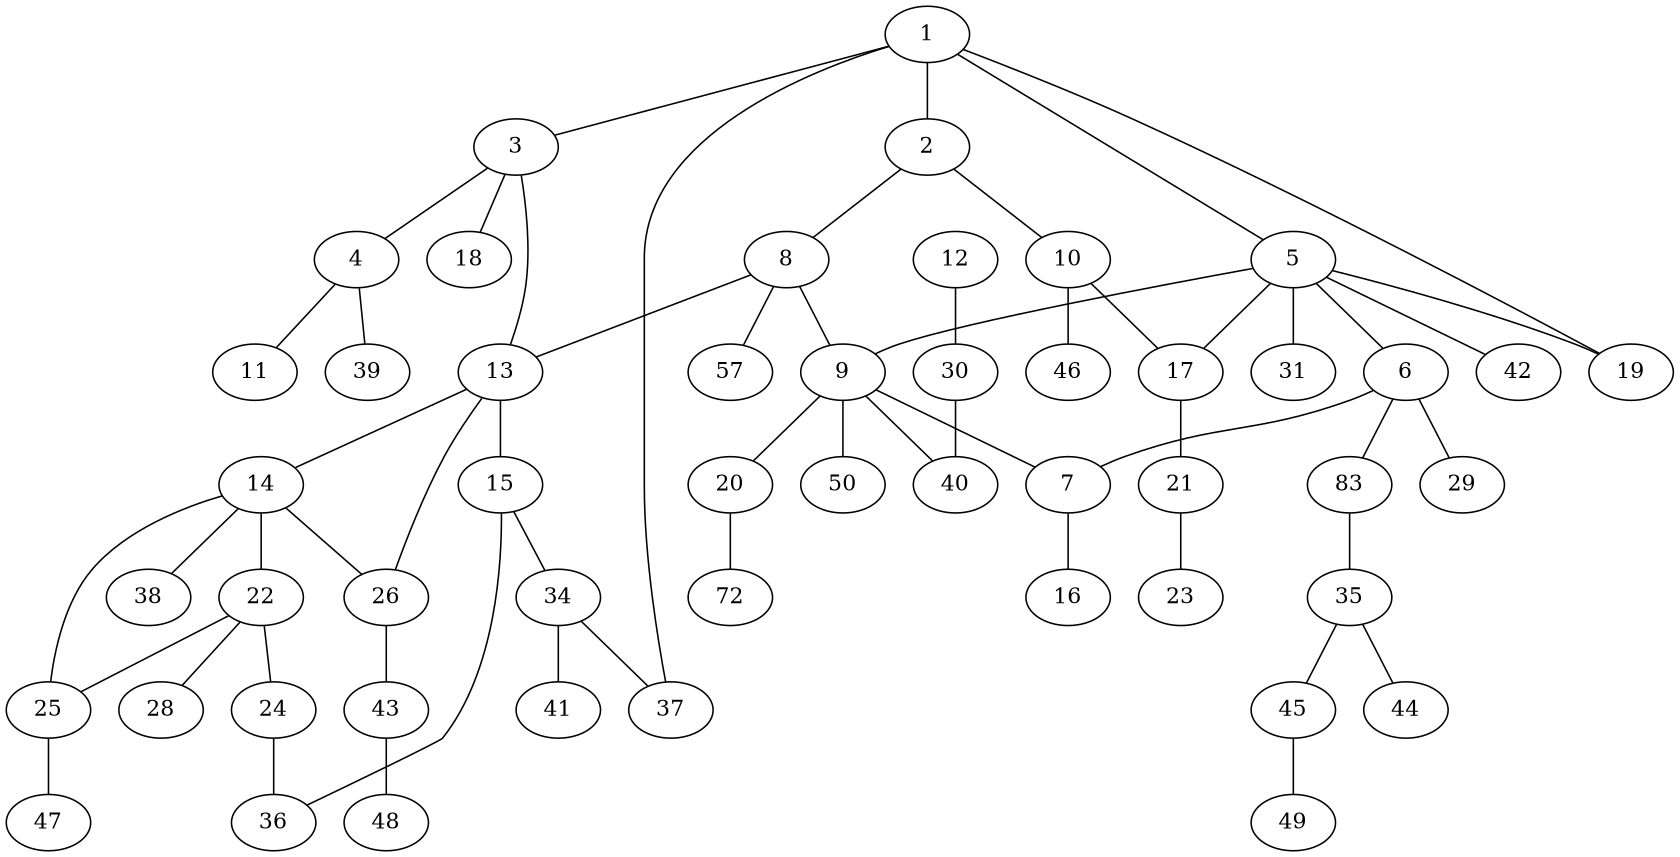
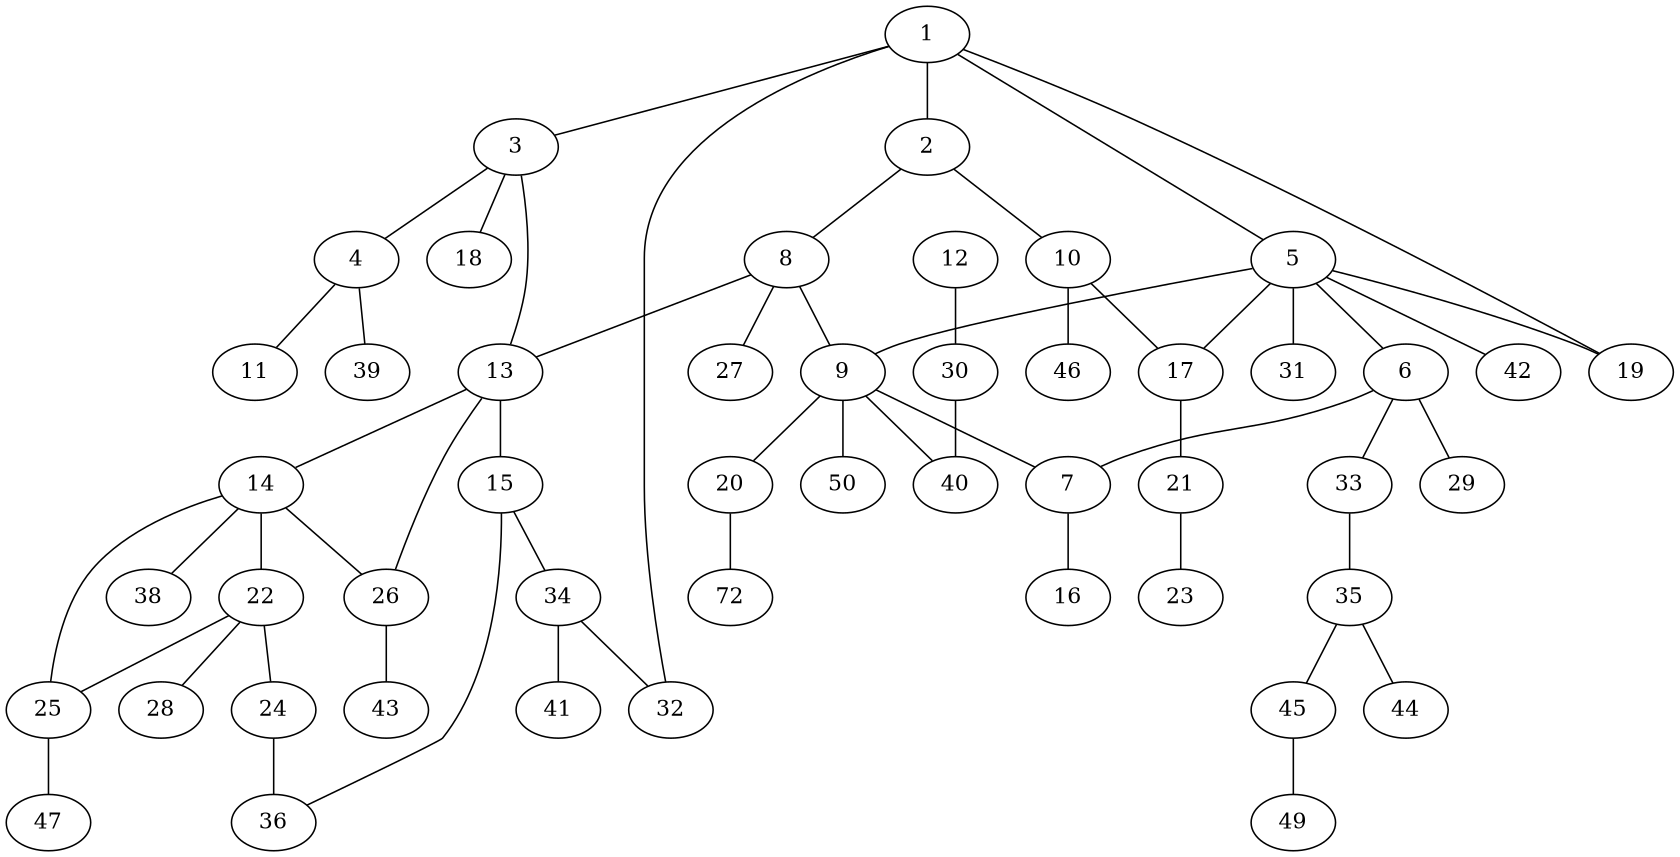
node "57": label "57" -> "27"
node "83": label "83" -> "33"
node "37": label "37" -> "32"
node "48": removed
